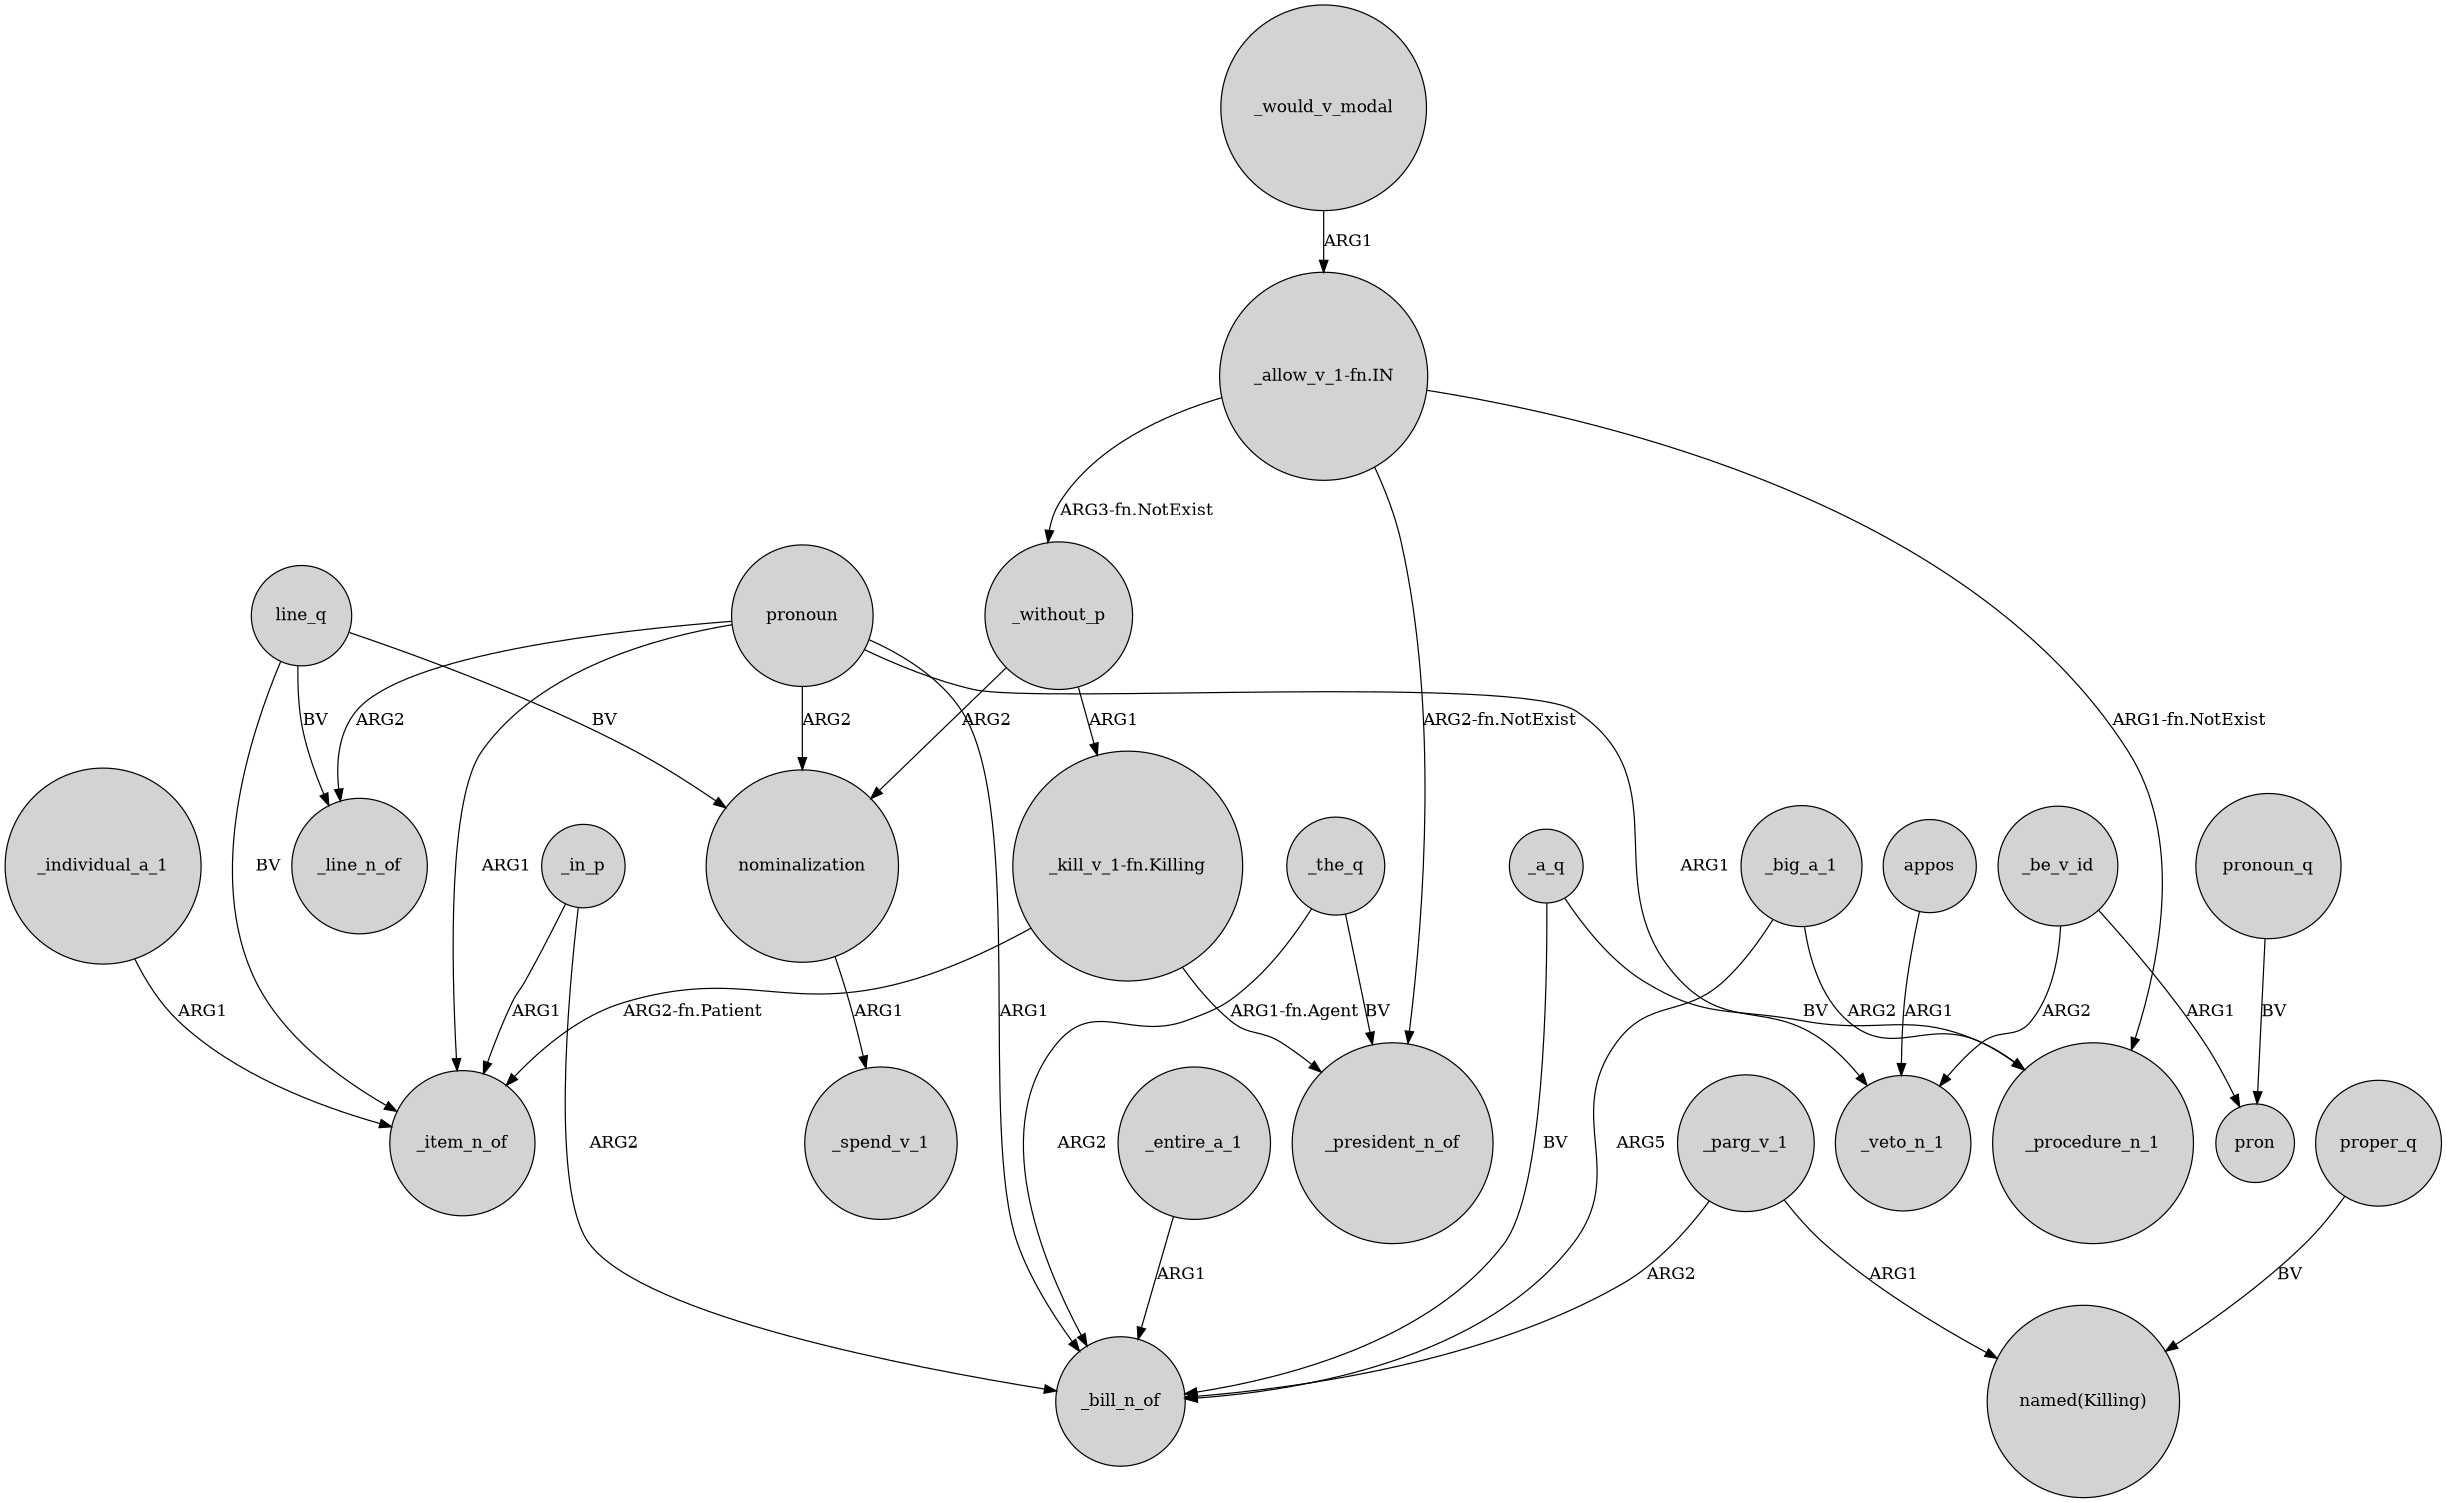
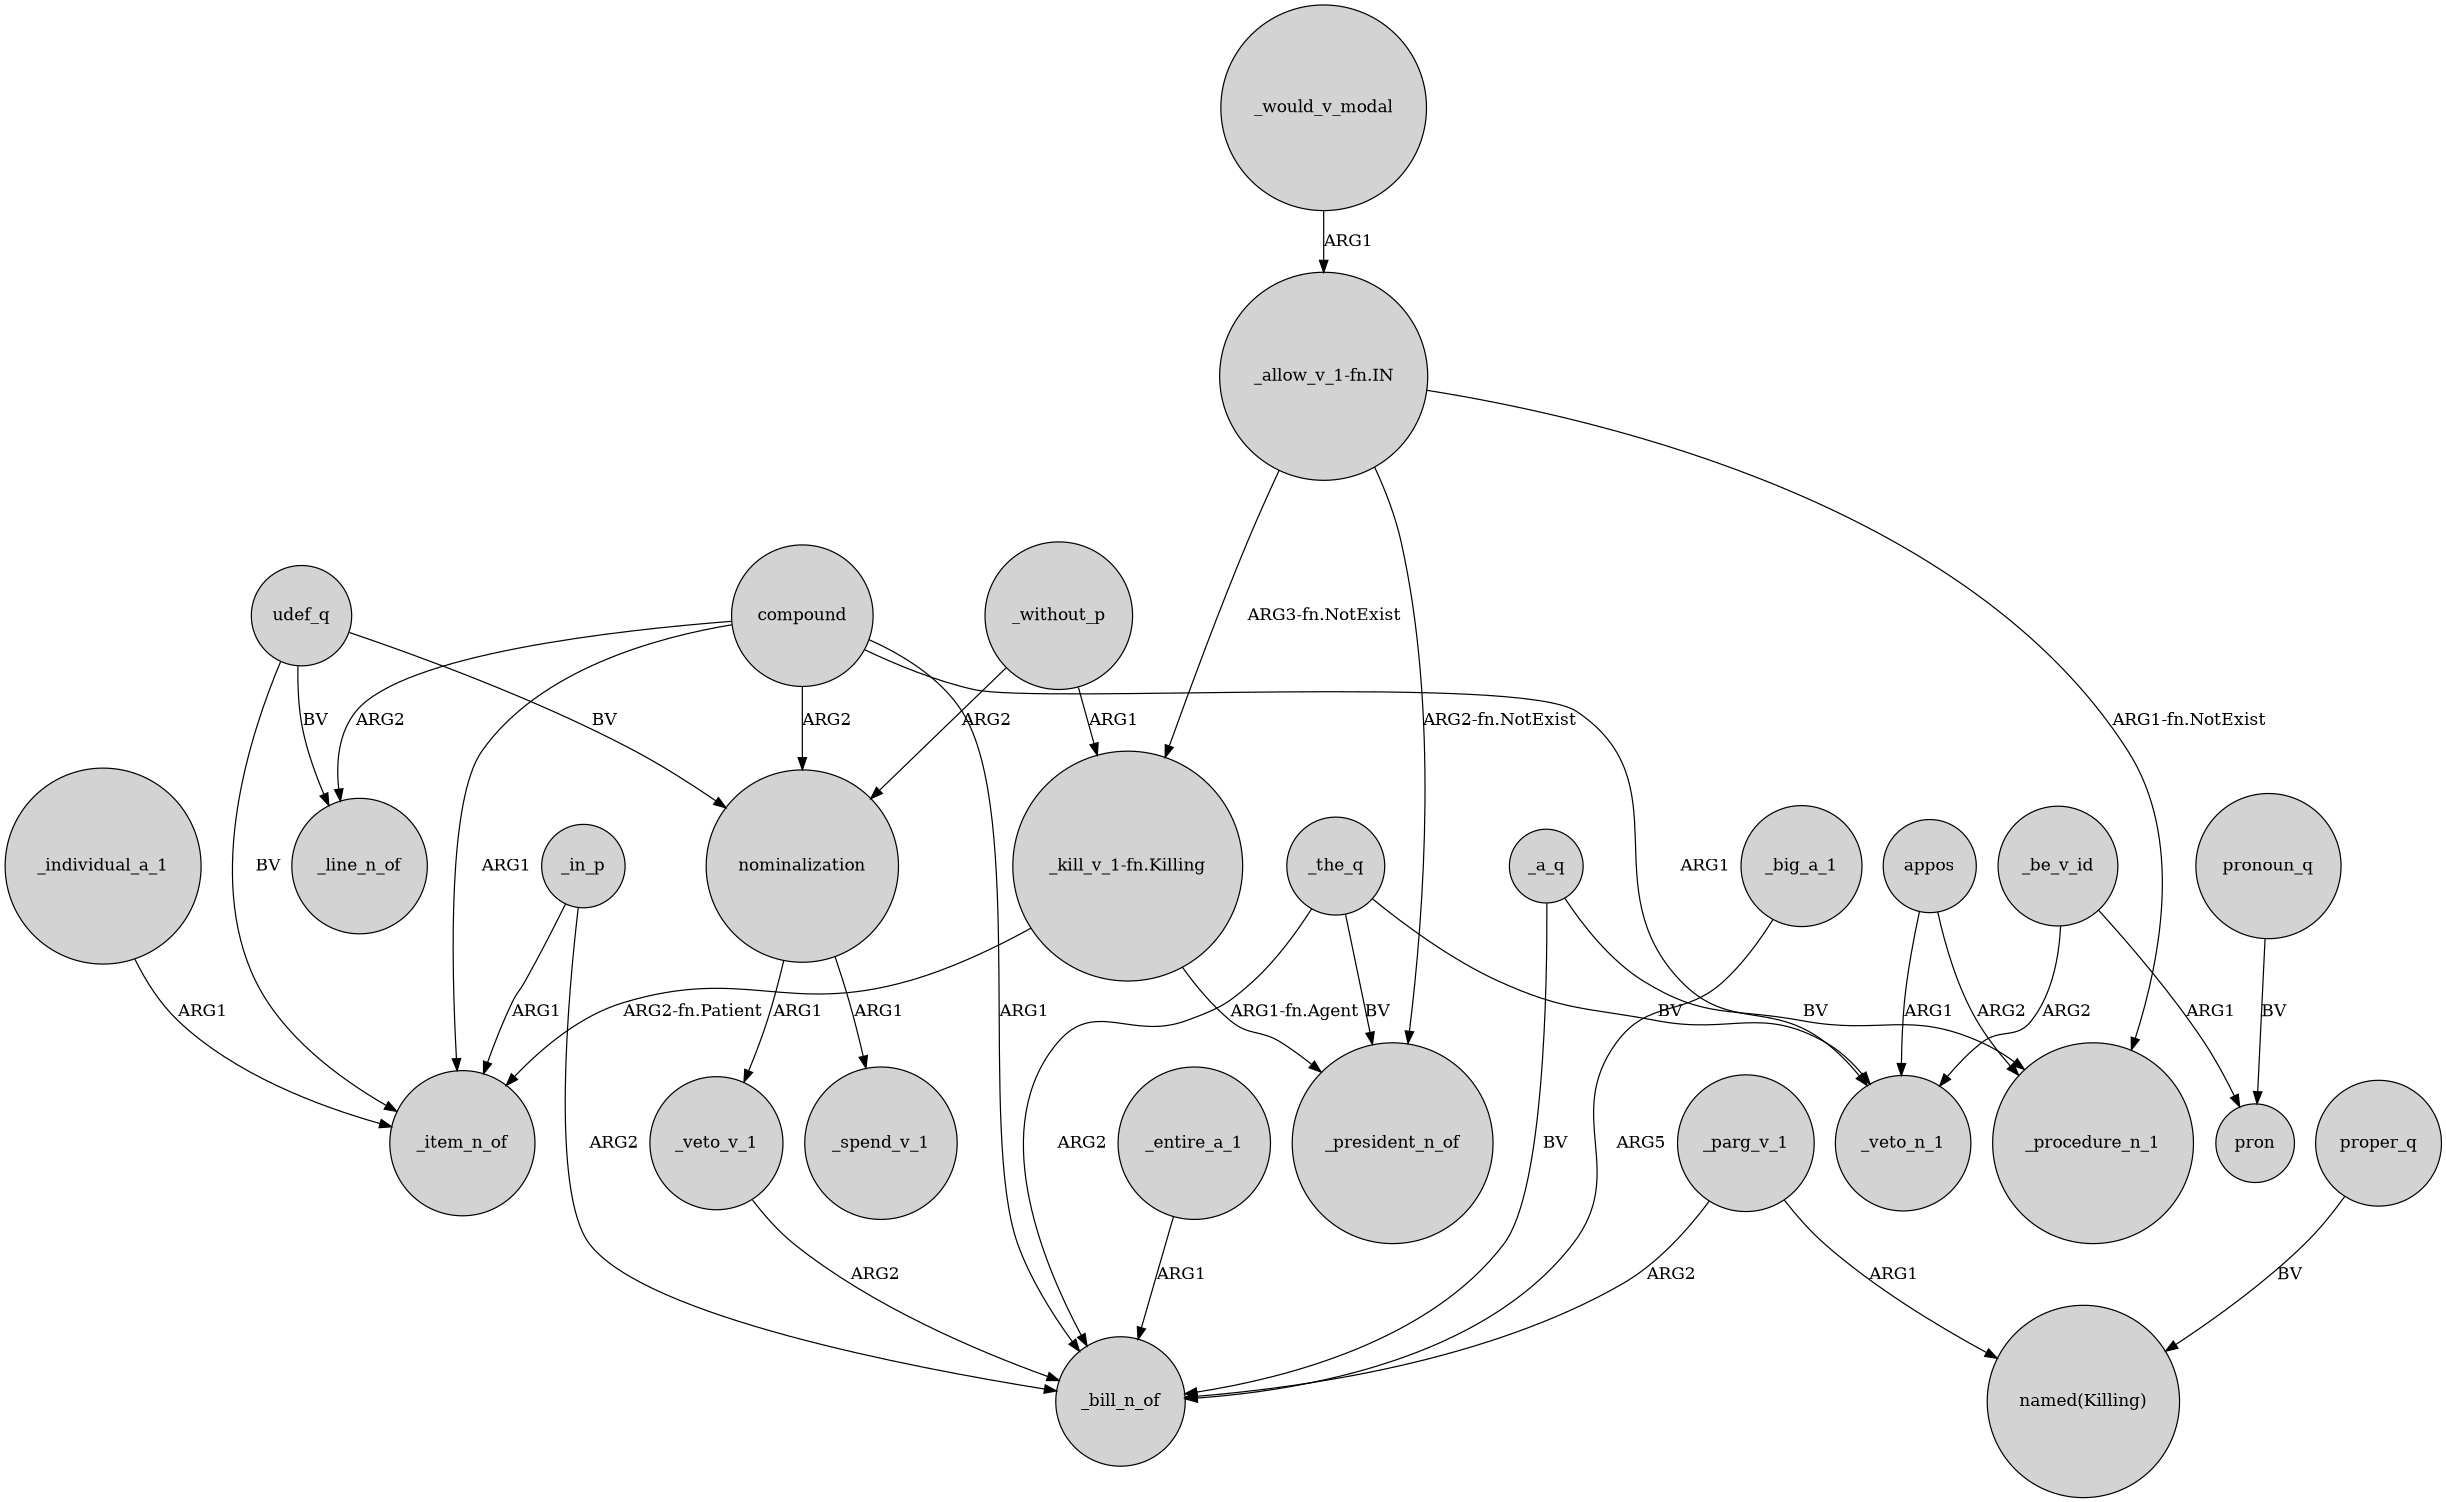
edge "_allow_v_1-fn.IN" -> "_without_p": now "_allow_v_1-fn.IN" -> "_kill_v_1-fn.Killing"
node "line_q": label "line_q" -> "udef_q"
node "pronoun": label "pronoun" -> "compound"
edge "_the_q" -> "_veto_n_1": added, label "BV"
edge "_big_a_1" -> "_procedure_n_1": now "appos" -> "_procedure_n_1"
node "_veto_v_1": added
